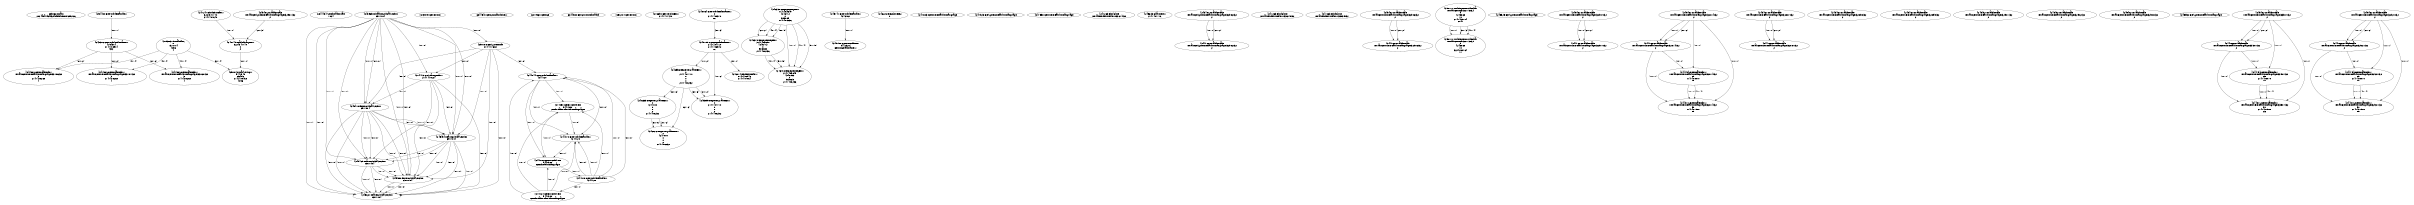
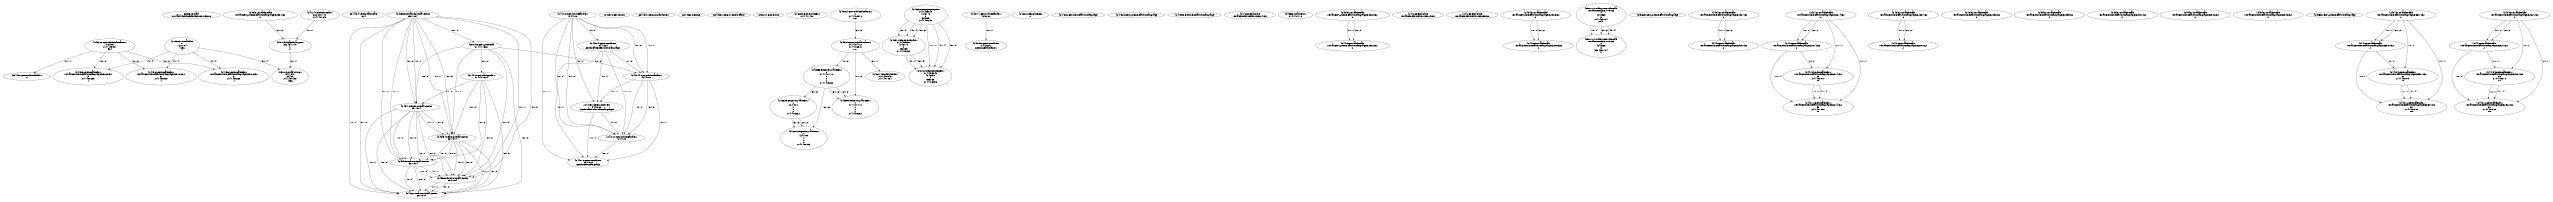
edge "4254480.GetModuleHandleW 0" -> "4243306.GetModuleFileNameW 4194304 2147408904 522": reversed
edge "4243965.InitializeCriticalSection 6917004" -> "4214413.GetStartupInfoW 2147417624": removed, label "(0-->0)"
edge "4244076.GetProcAddress 9441320 GetThreadUILanguage" -> "4244018.GetModuleHandleW 4244120": reversed
